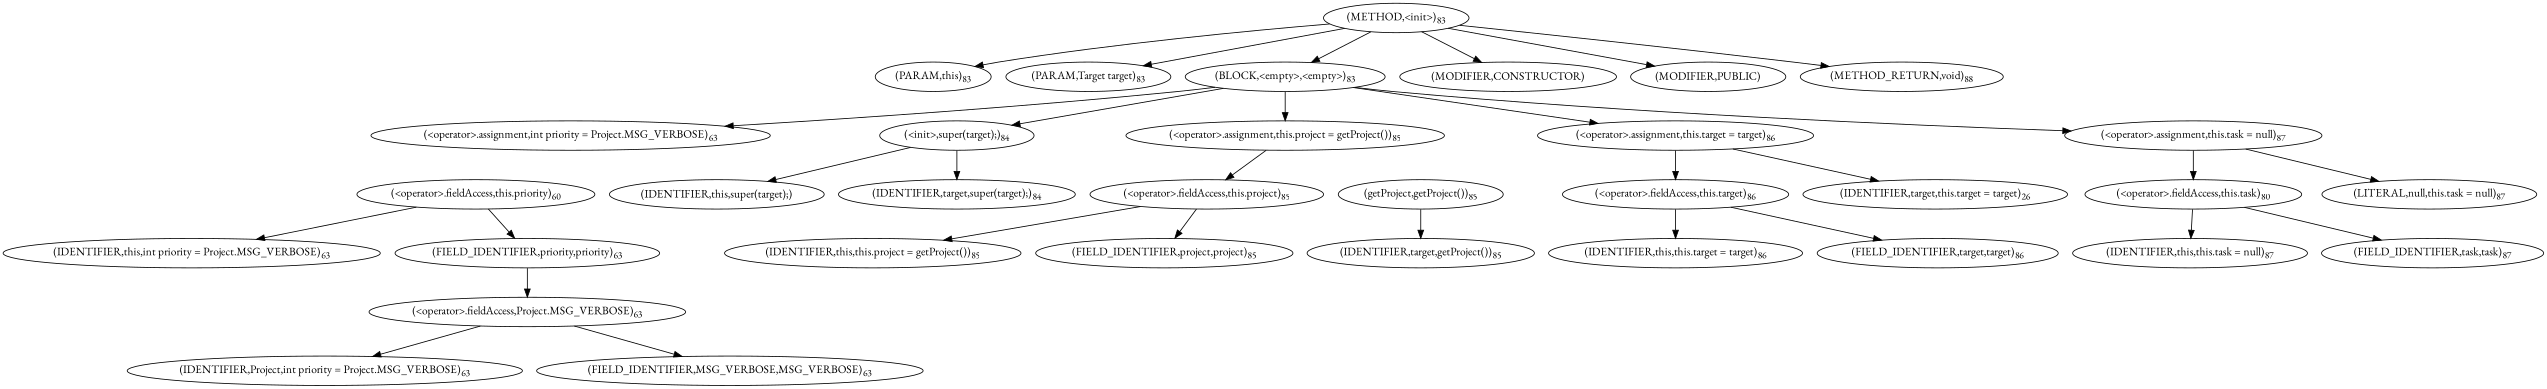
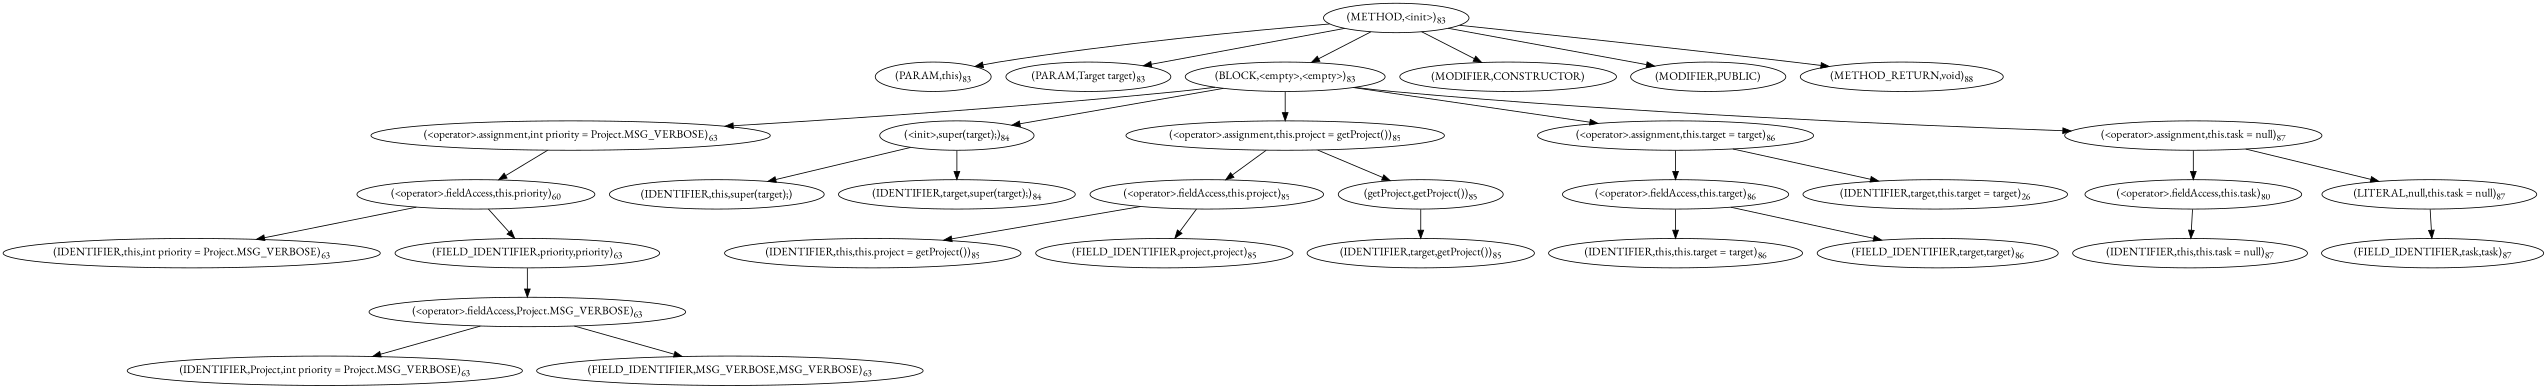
edge "(<operator>.assignment,int priority = Project.MSG_VERBOSE)" -> "(<operator>.fieldAccess,this.priority)": added
edge "(<operator>.assignment,this.project = getProject())" -> "(getProject,getProject())": added
edge "(<operator>.fieldAccess,this.task)" -> "(FIELD_IDENTIFIER,task,task)": now "(LITERAL,null,this.task = null)" -> "(FIELD_IDENTIFIER,task,task)"
